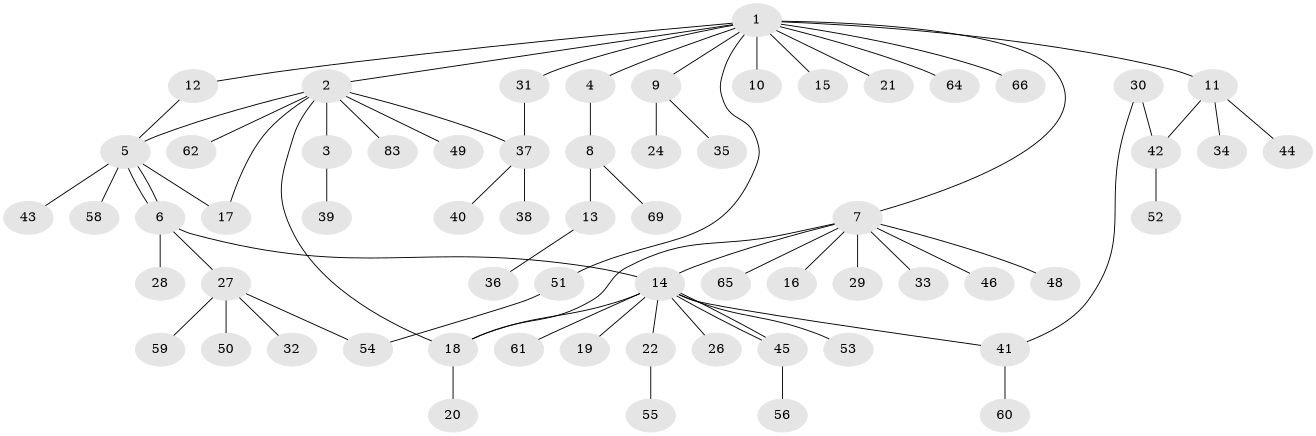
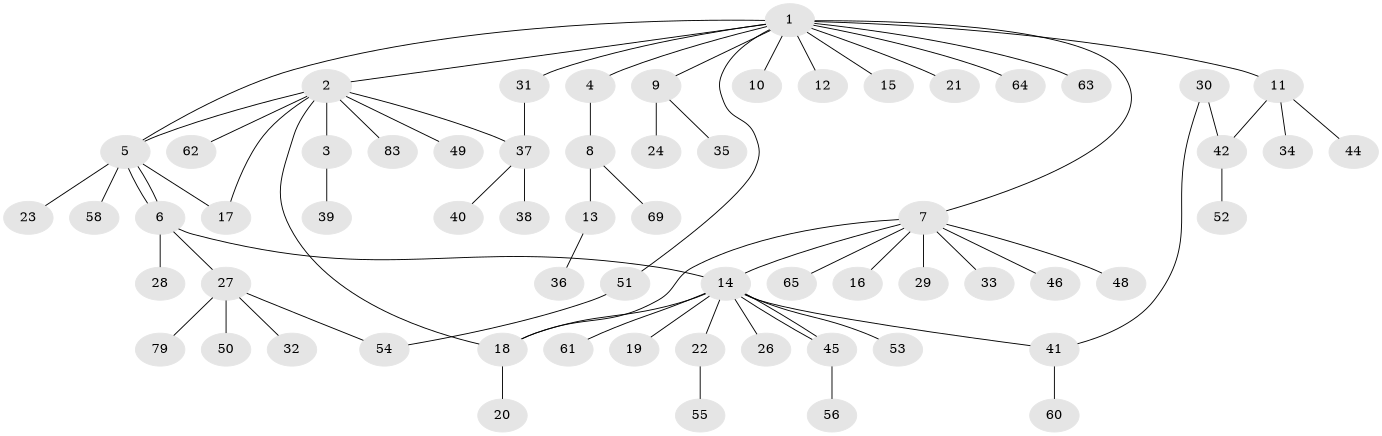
node "66": label "66" -> "63"
edge "12" -- "5": now "1" -- "5"
node "43": label "43" -> "23"
node "59": label "59" -> "79"
